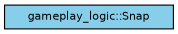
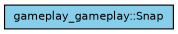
node "gameplay_logic::Snap": label "gameplay_logic::Snap" -> "gameplay_gameplay::Snap"
